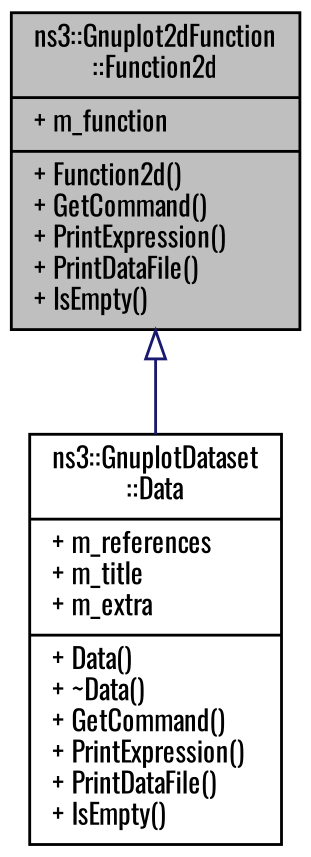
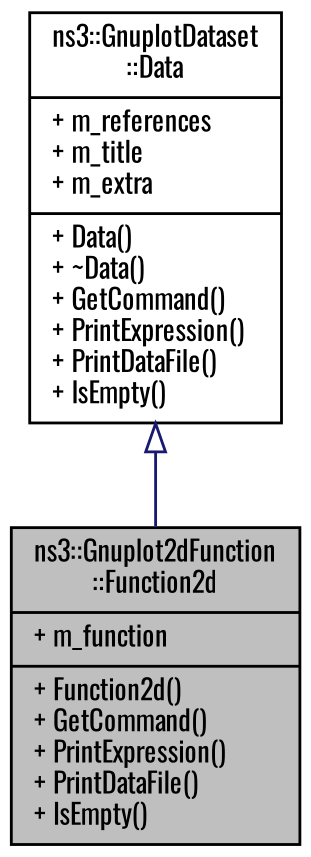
edge "ns3::GnuplotDataset" -> "ns3::Gnuplot2dFunction": reversed
